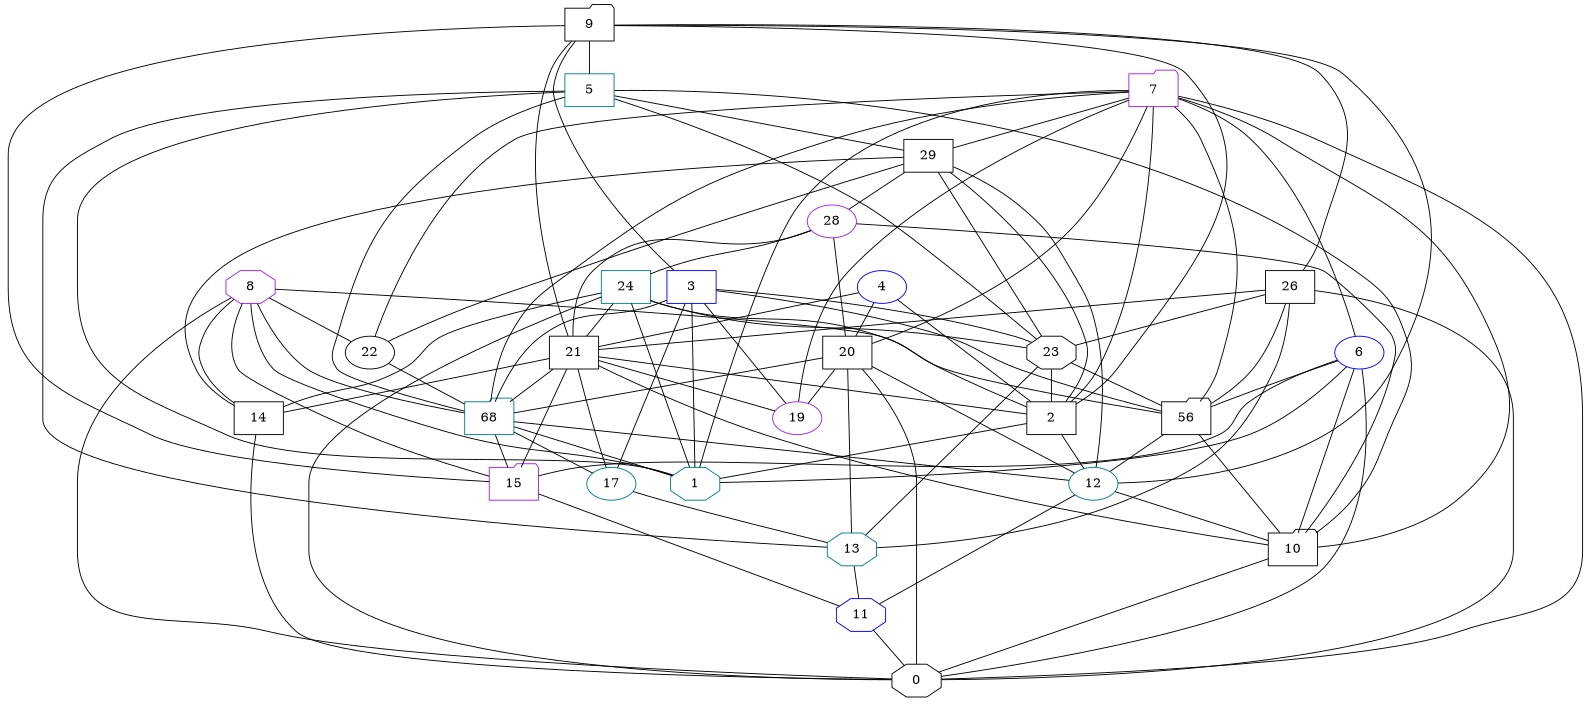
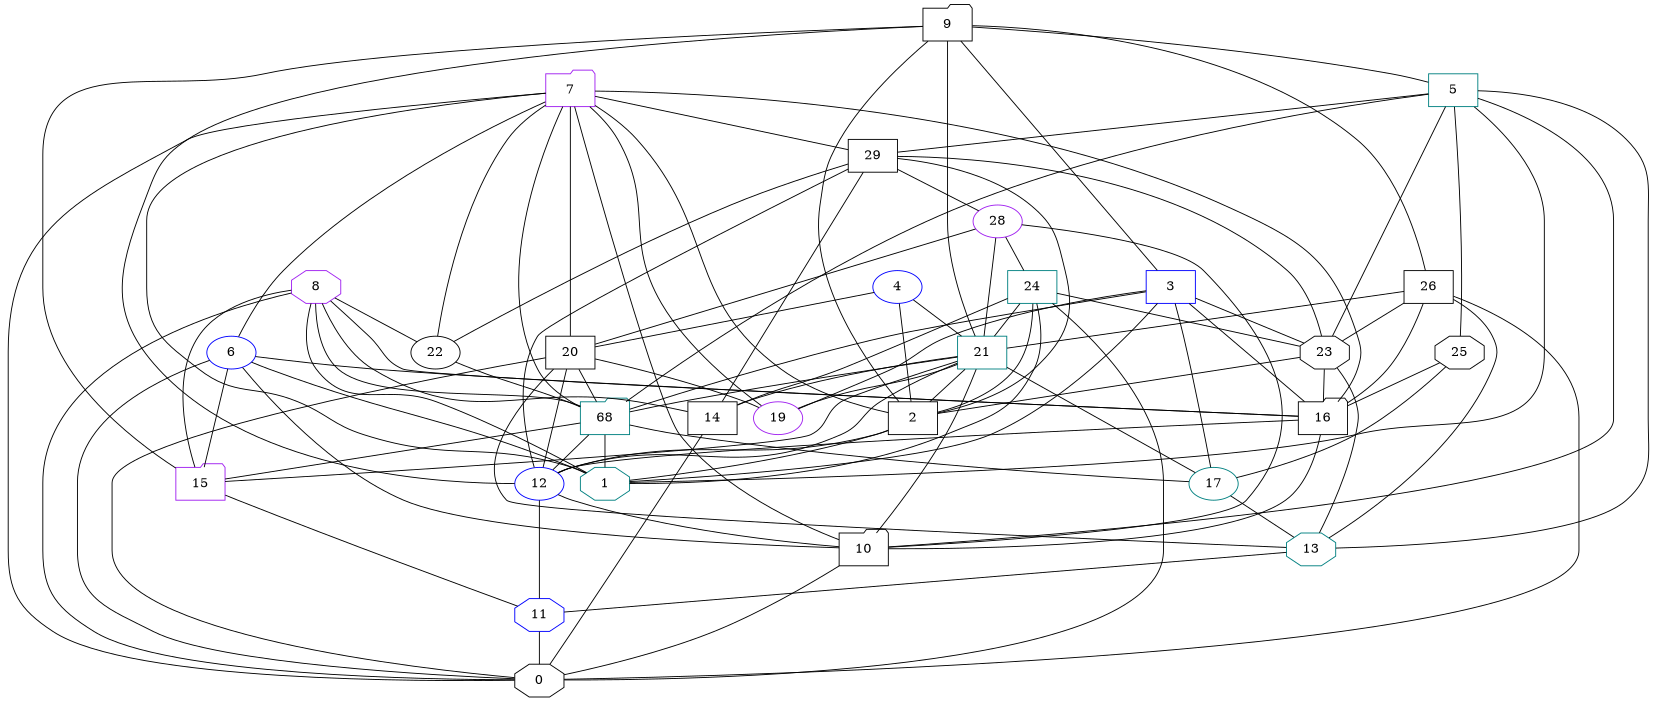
node "21": color black -> teal
node "25": added
node "56": label "56" -> "16"
edge "21" -- "12": added
node "12": color teal -> blue
